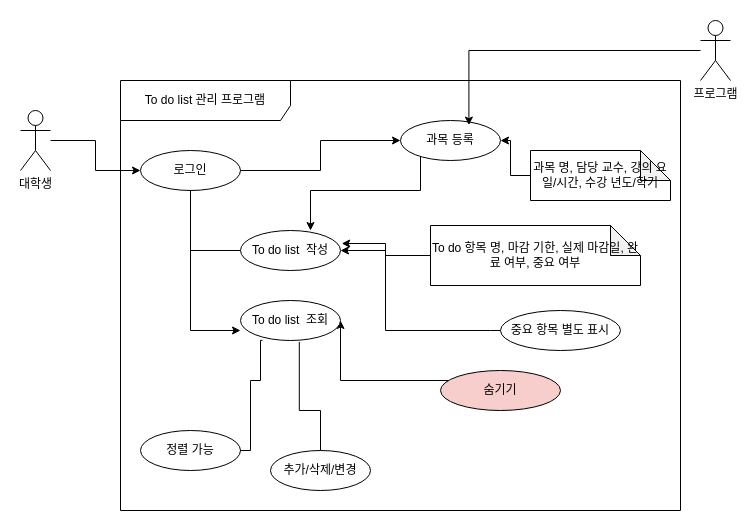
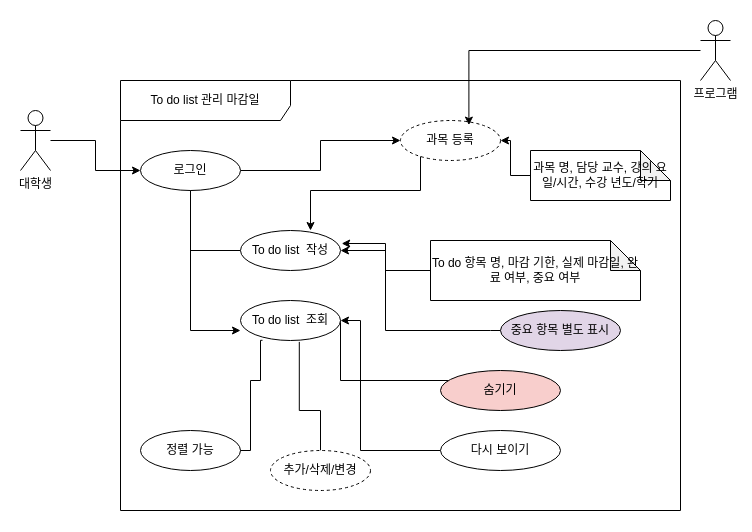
node "To do list 관리 프로그램": label "To do list 관리 프로그램" -> "To do list 관리 마감일"
node "과목 등록": style solid -> dashed
node "To do 항목 명, 마감 기한, 실제 마감일, 완료 여부, 중요 여부": moved (536, 256) -> (536, 271)
edge "숨기기" -> "To do list 조회": arrowhead classic -> none
node "중요 항목 별도 표시": fillcolor #ffffff -> #e1d5e7
edge "다시 보이기" -> "To do list 조회": added
node "다시 보이기": added
node "추가/삭제/변경": style solid -> dashed
